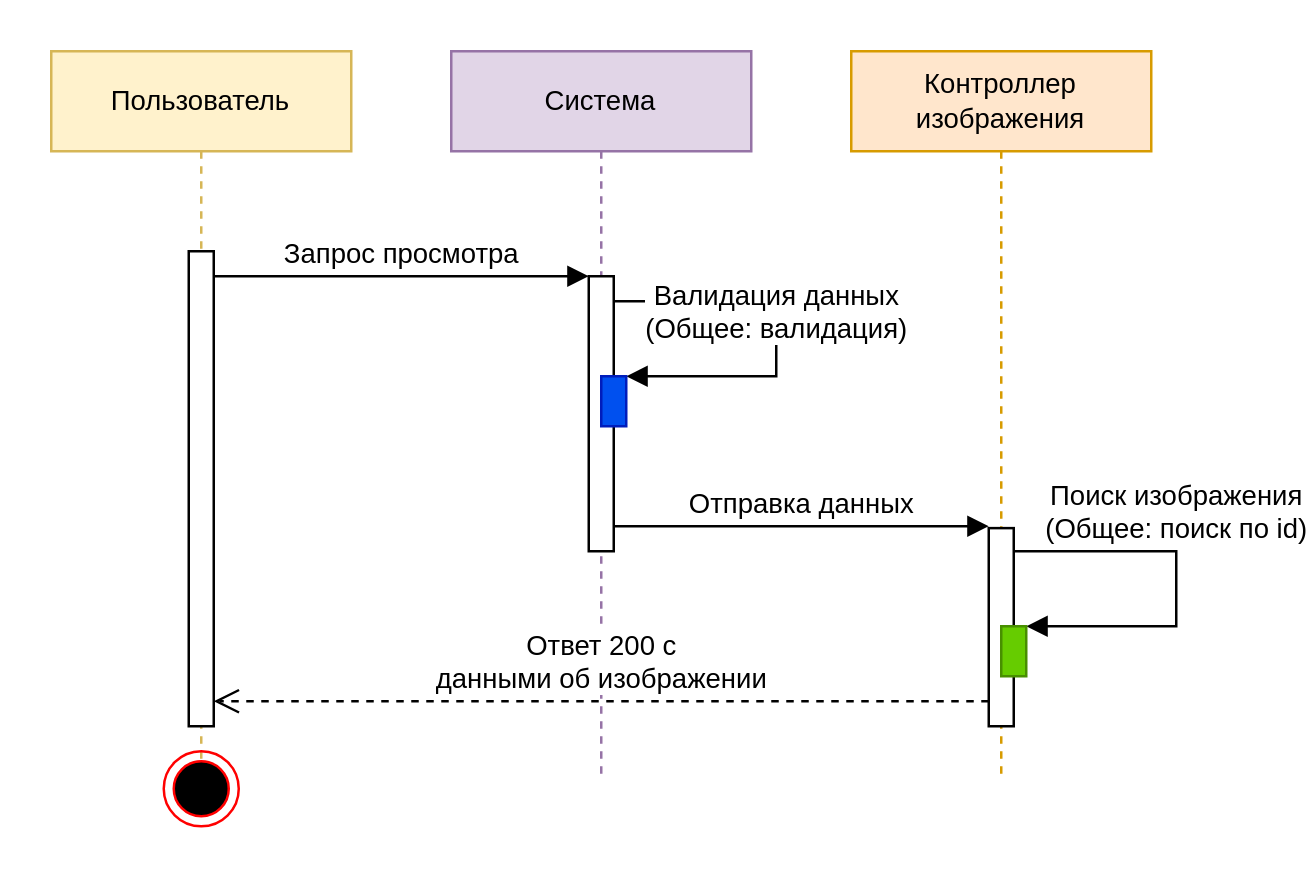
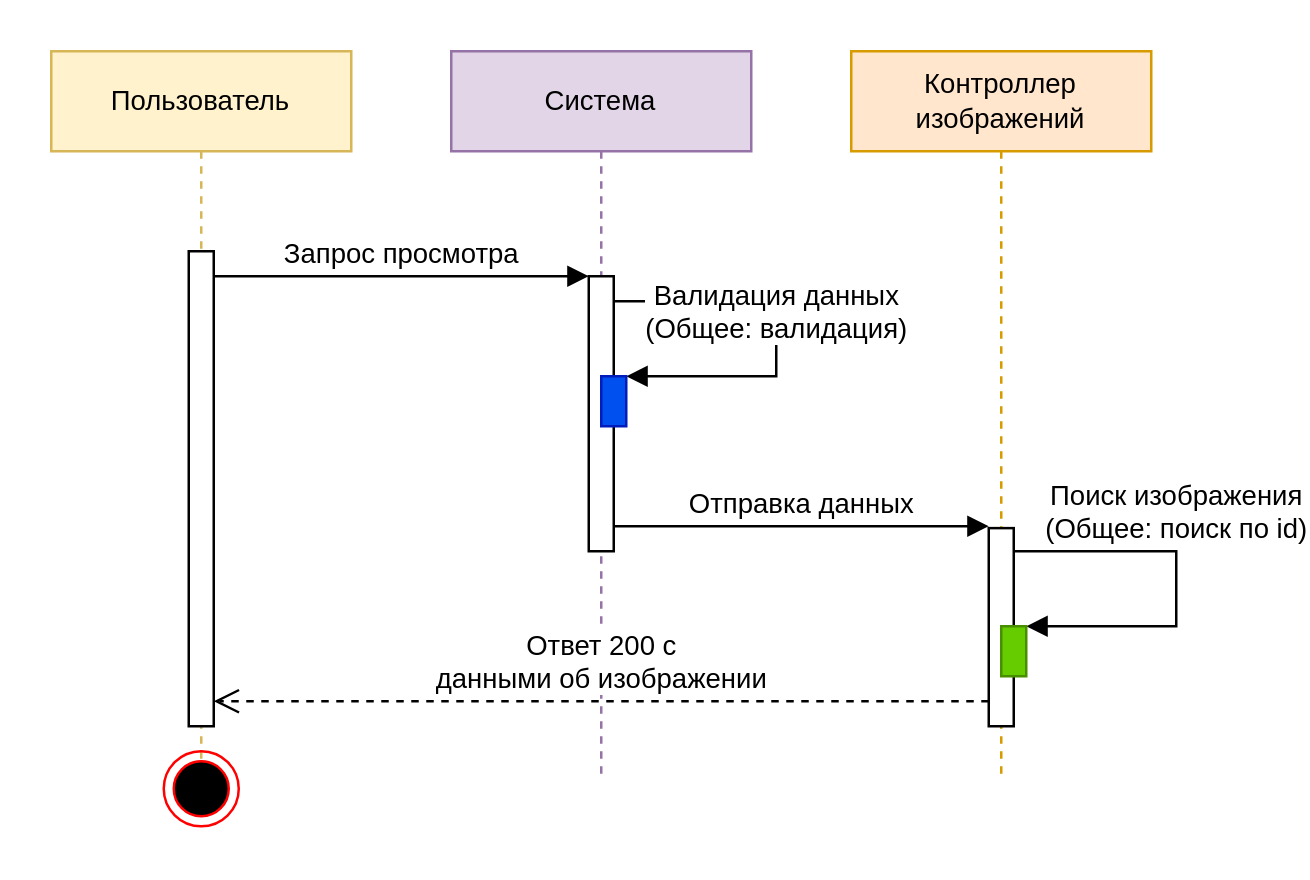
node "Контроллер изображения": label "Контроллер изображения" -> "Контроллер изображений"
